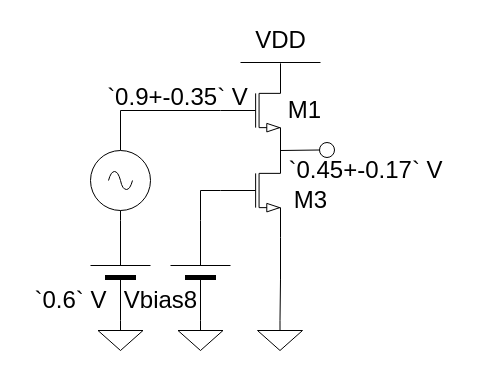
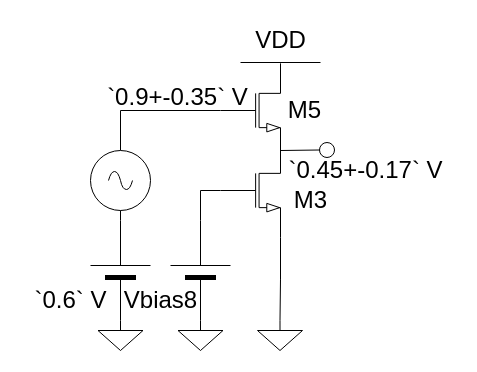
node "M1": label "M1" -> "M5"
